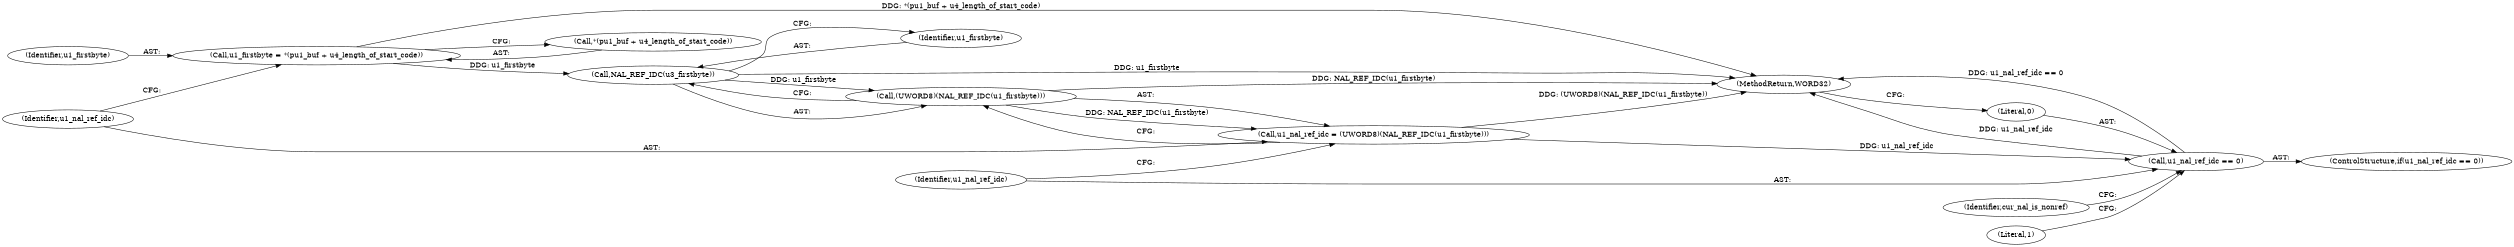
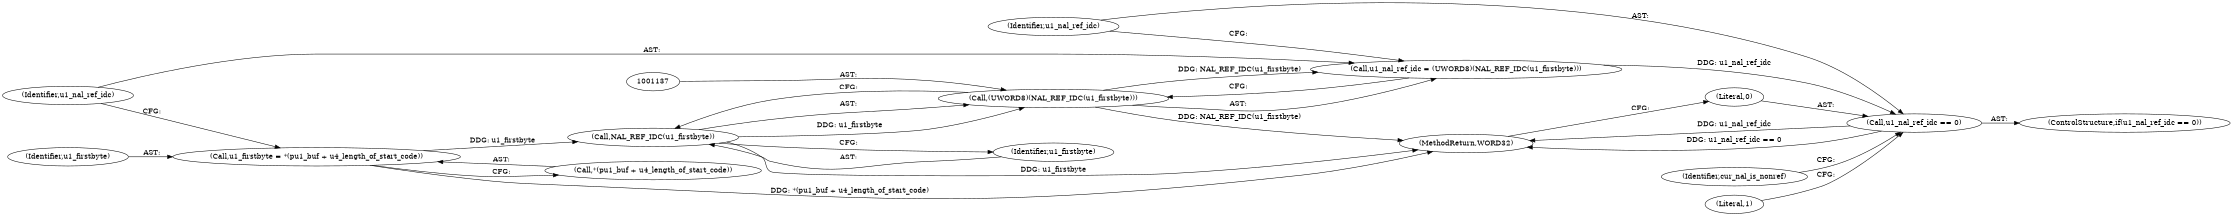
node "(Call,NAL_REF_IDC(u3_firstbyte))": label "(Call,NAL_REF_IDC(u3_firstbyte))" -> "(Call,NAL_REF_IDC(u1_firstbyte))"
node "1001137": added
edge "(Call,u1_nal_ref_idc = (UWORD8)(NAL_REF_IDC(u1_firstbyte)))" -> "(MethodReturn,WORD32)": removed, label "DDG: (UWORD8)(NAL_REF_IDC(u1_firstbyte))"
